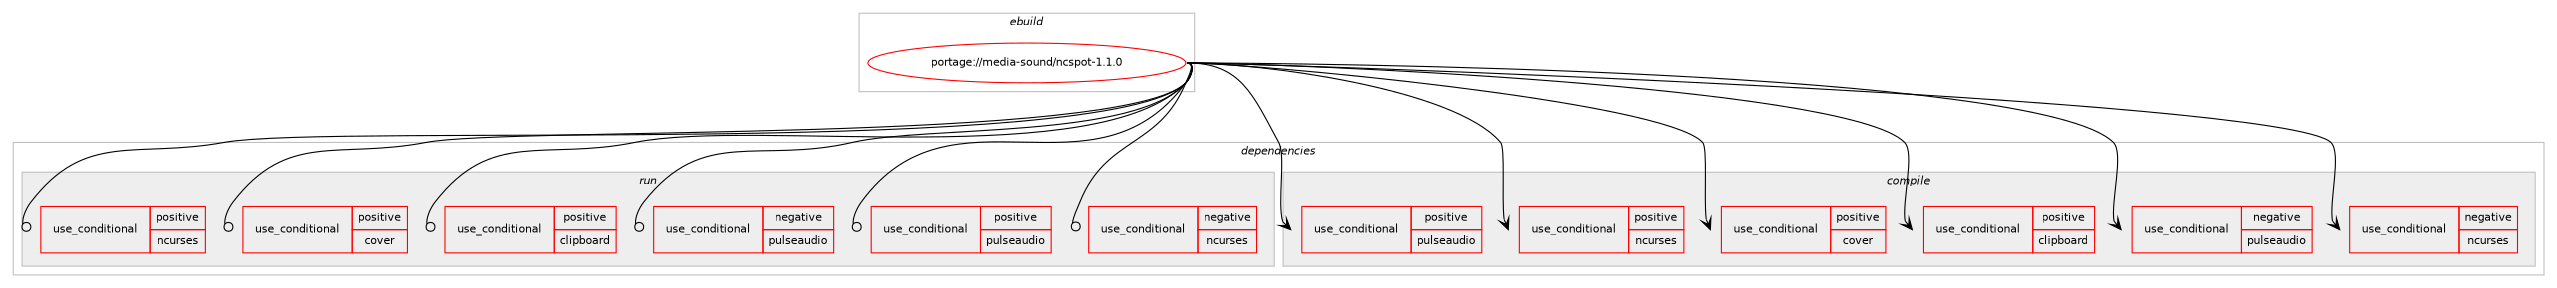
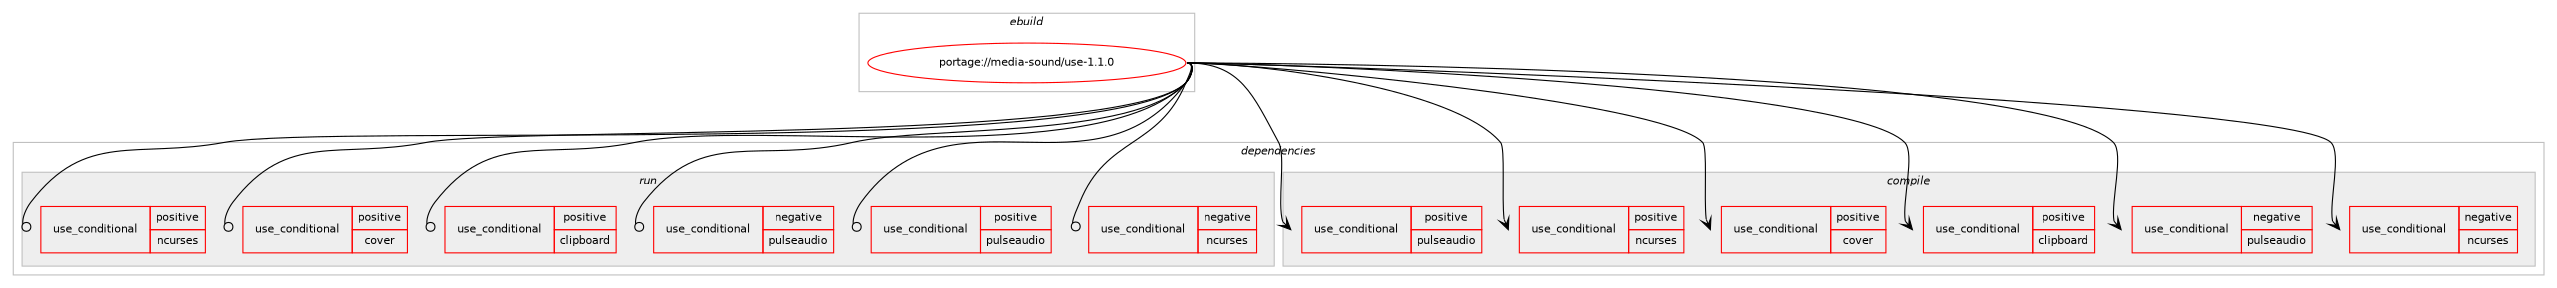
node "portage://media-sound/ncspot-1.1.0": label "portage://media-sound/ncspot-1.1.0" -> "portage://media-sound/use-1.1.0"
